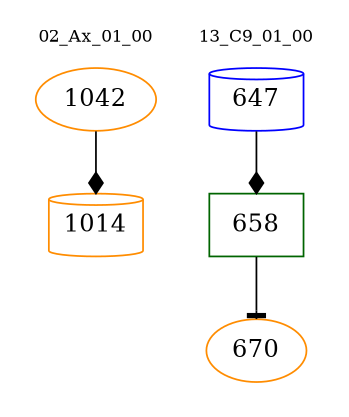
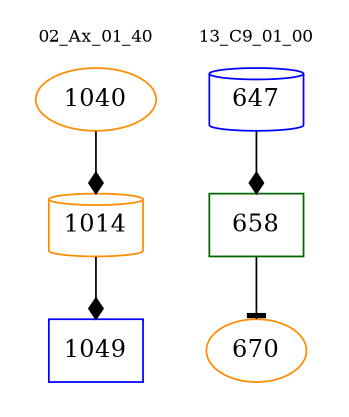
cluster "02_Ax_01_00": label "02_Ax_01_00" -> "02_Ax_01_40"
node "1042": label "1042" -> "1040"
node "1049": added
